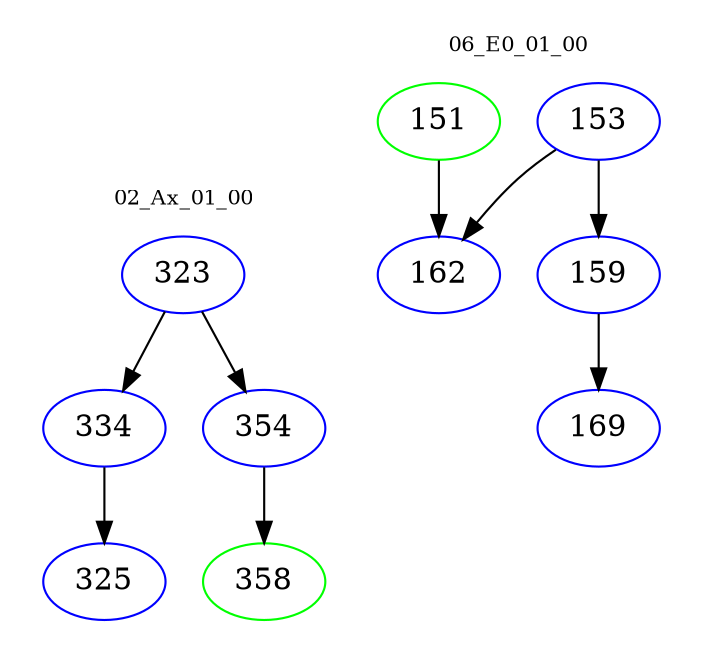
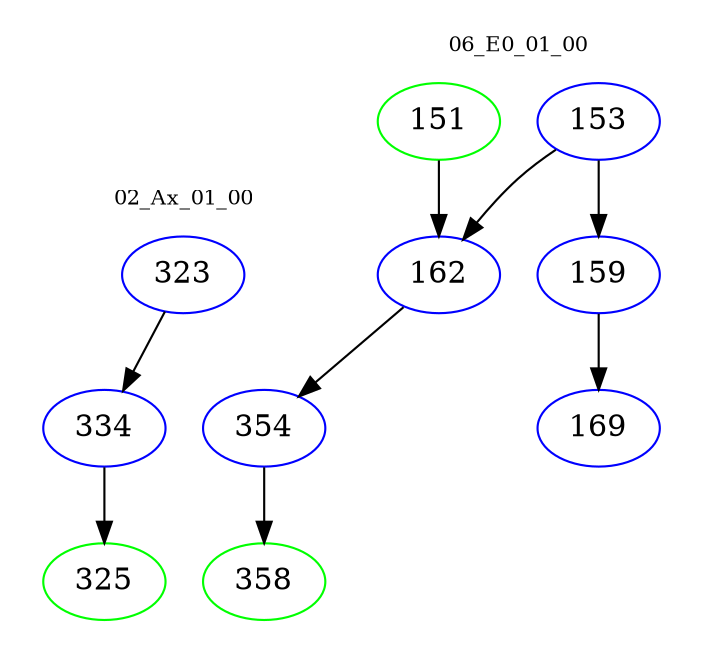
edge "323" -> "354": now "162" -> "354"
node "325": color blue -> green
